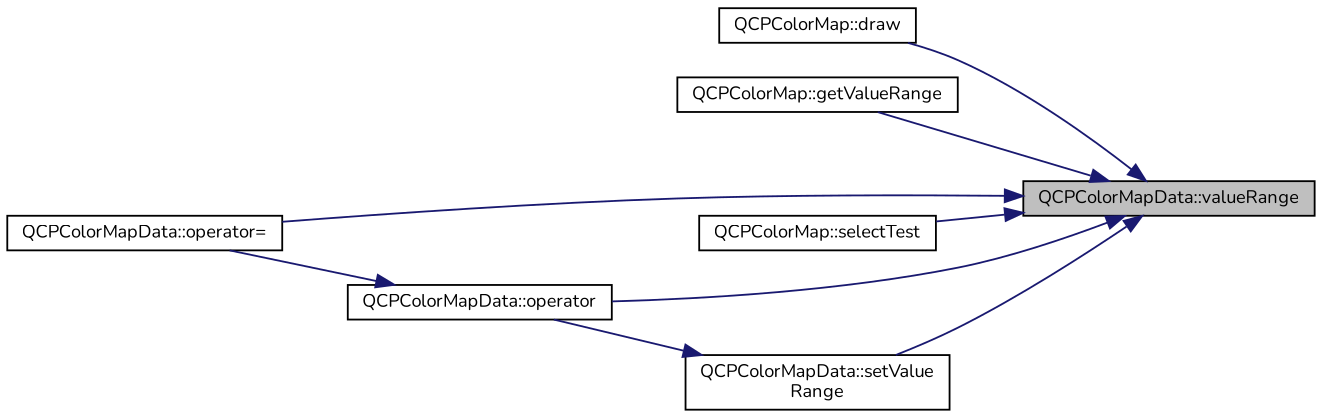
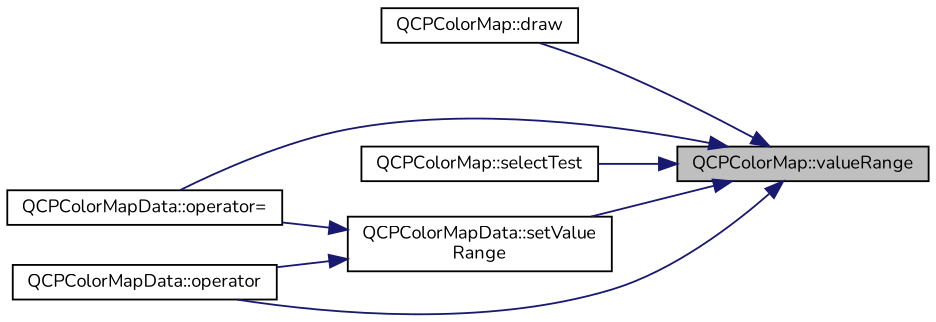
node "QCPColorMap::getValueRange": removed
node "QCPColorMapData::valueRange": label "QCPColorMapData::valueRange" -> "QCPColorMap::valueRange"
edge "QCPColorMapData::operator=" -> "QCPColorMapData::operator": now "QCPColorMapData::operator=" -> "QCPColorMapData::setValue Range"
